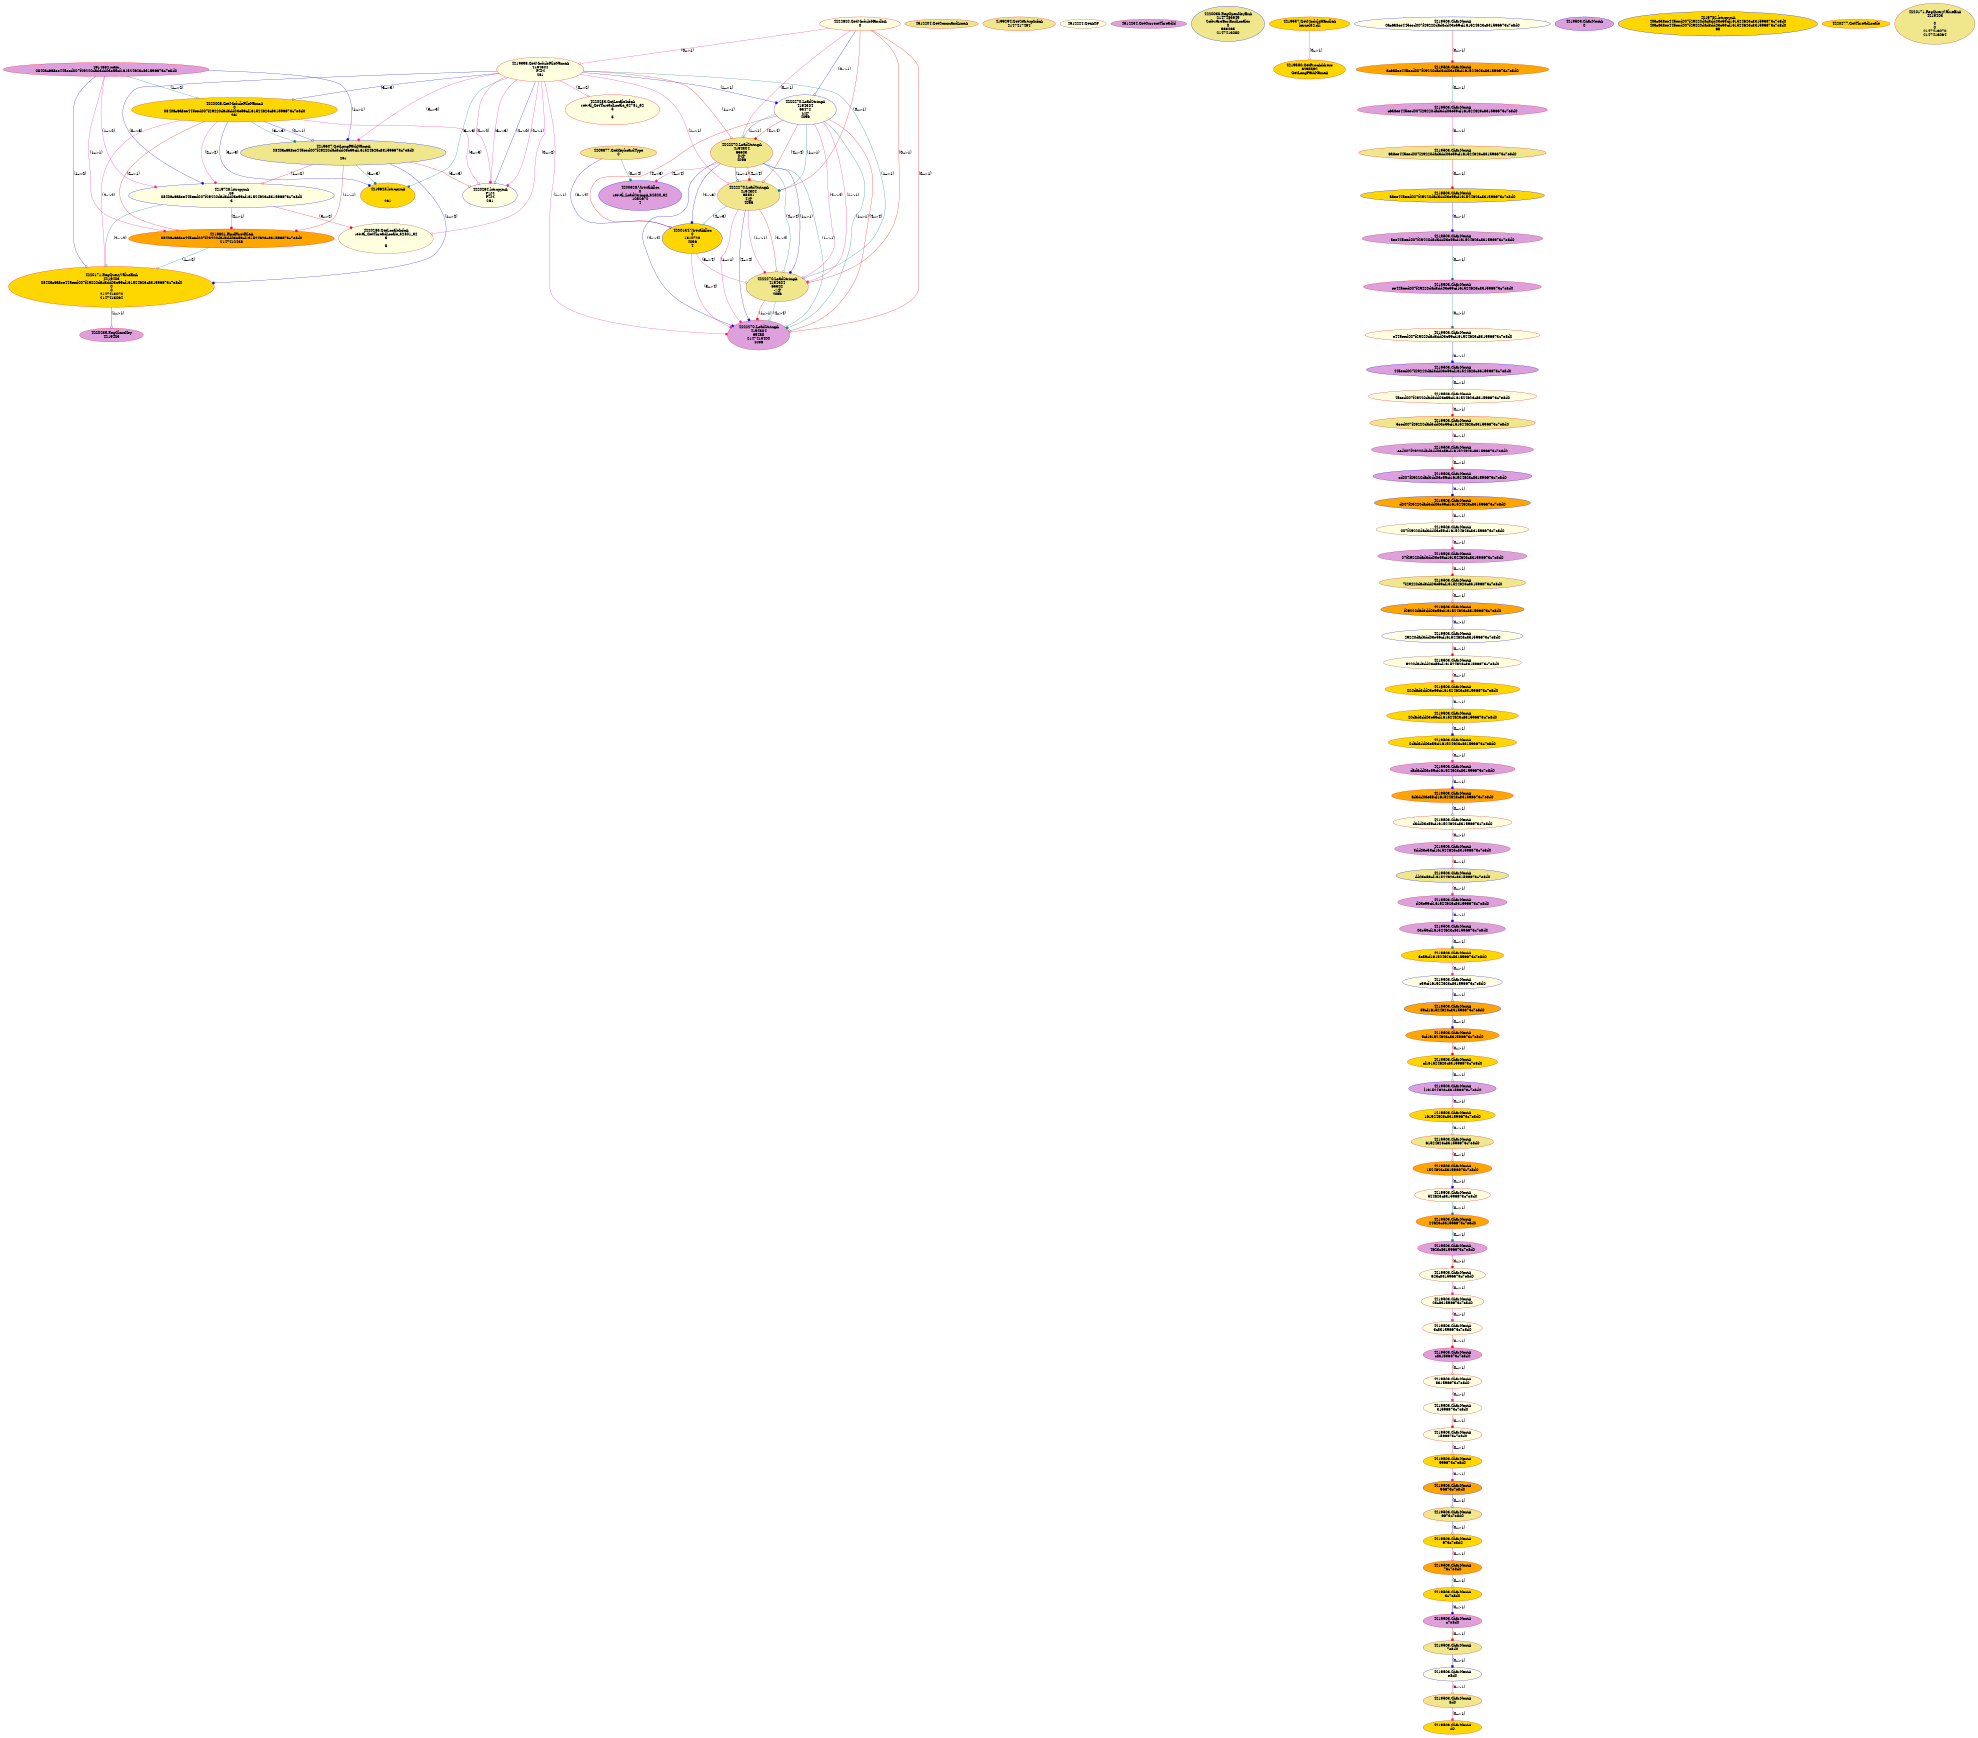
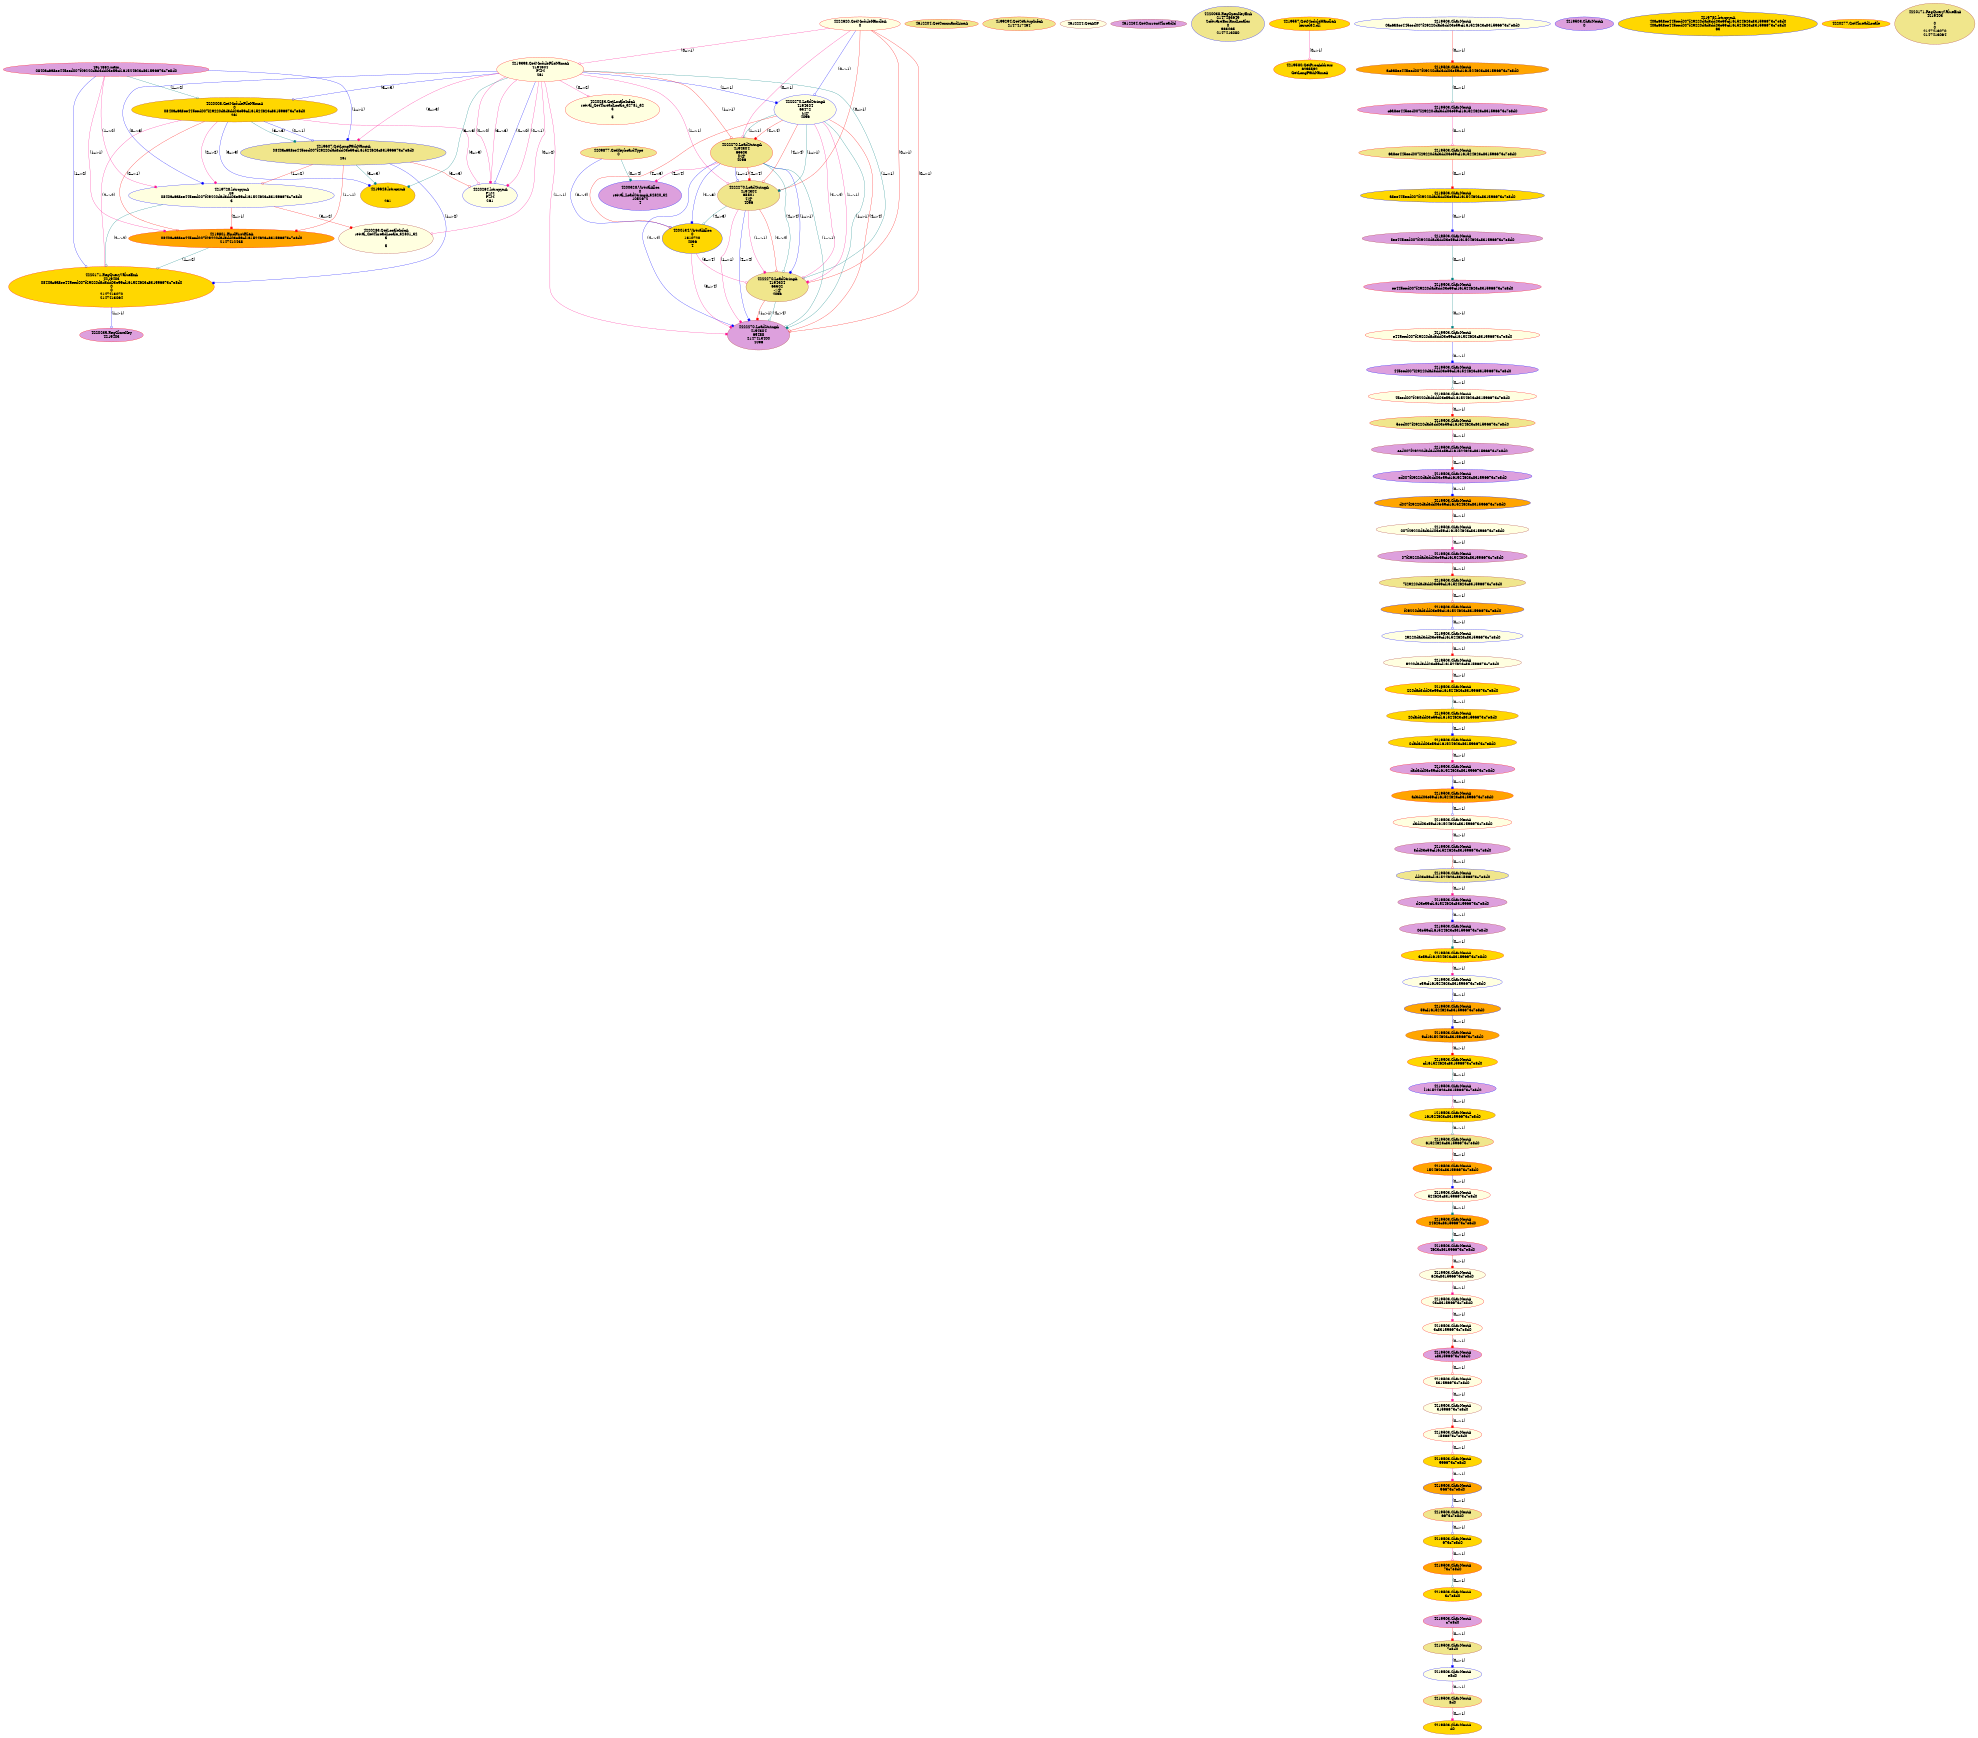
edge "4219503.CharNextA 3c7e8d0" -> "4219503.CharNextA c7e8d0": removed, label "(0-->1)"
